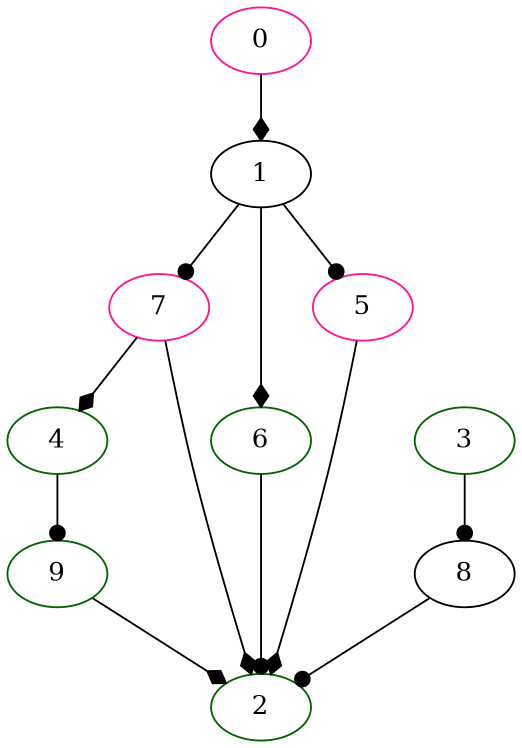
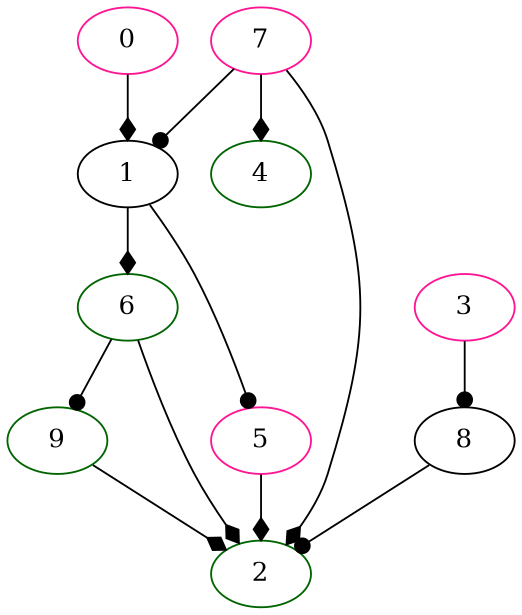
edge "1" -> "7": reversed
node "3": color darkgreen -> deeppink
edge "4" -> "9": now "6" -> "9"
edge "6" -> "2": arrowhead dot -> diamond
